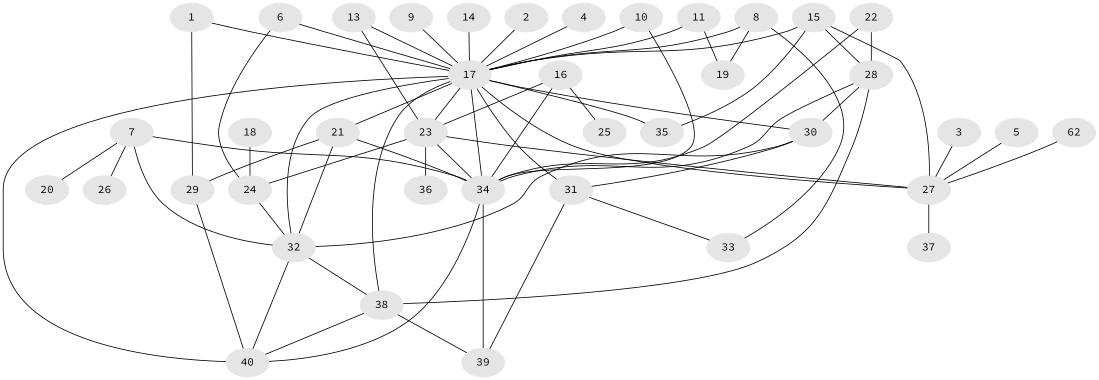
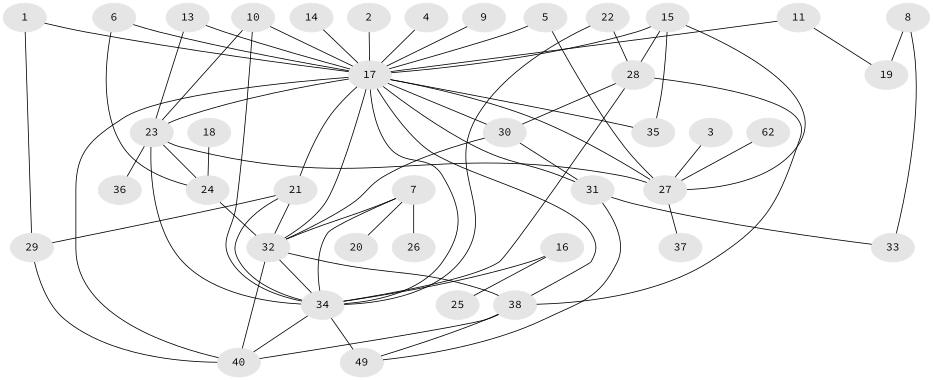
edge "8" -- "17": now "5" -- "17"
edge "16" -- "23": now "10" -- "23"
edge "32" -- "34": added
node "39": label "39" -> "49"
